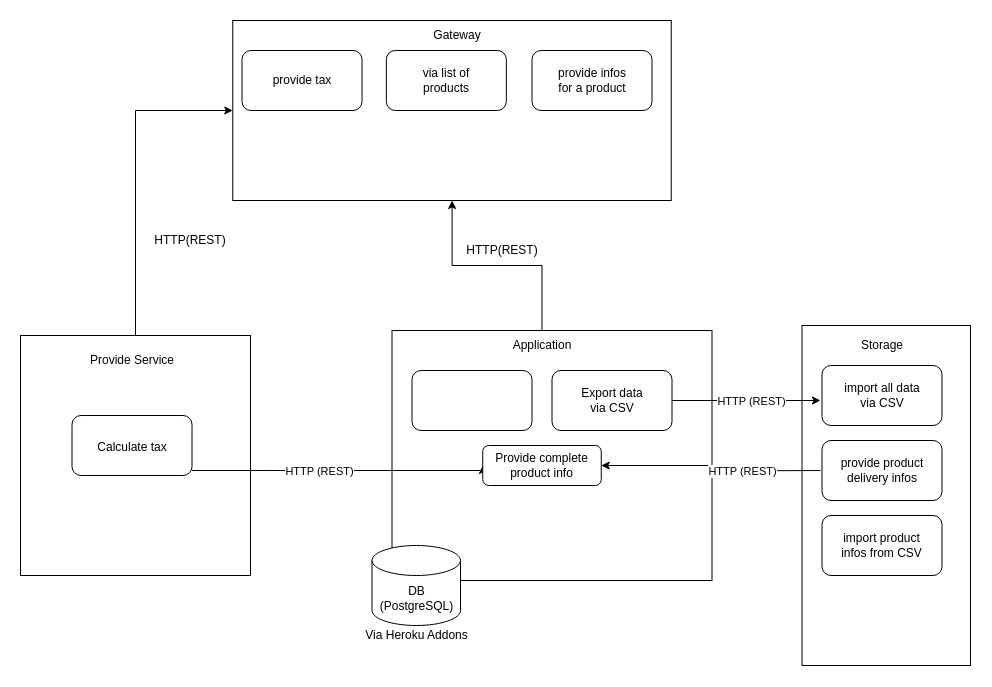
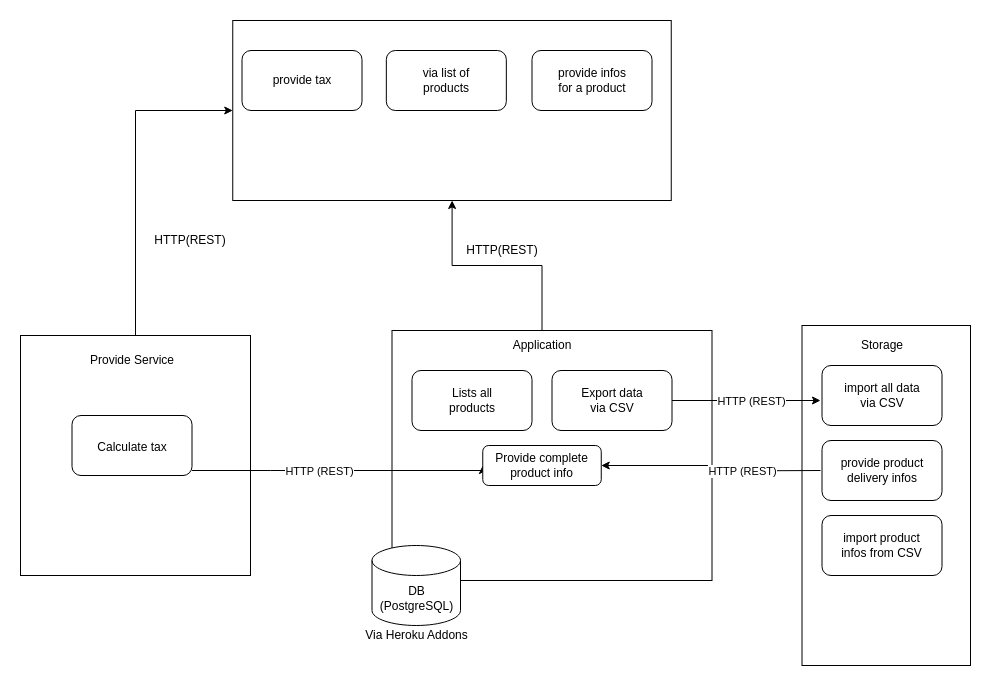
node "Gateway": removed
node "Lists all products": added
